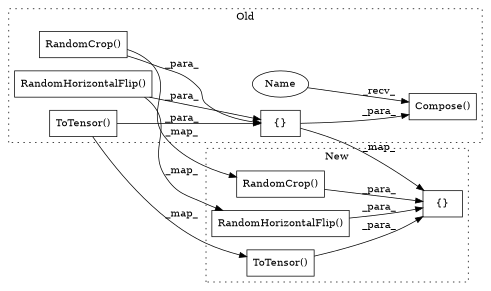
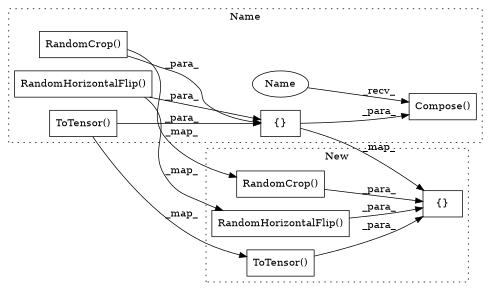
cluster "Old": label "Old" -> "Name"
